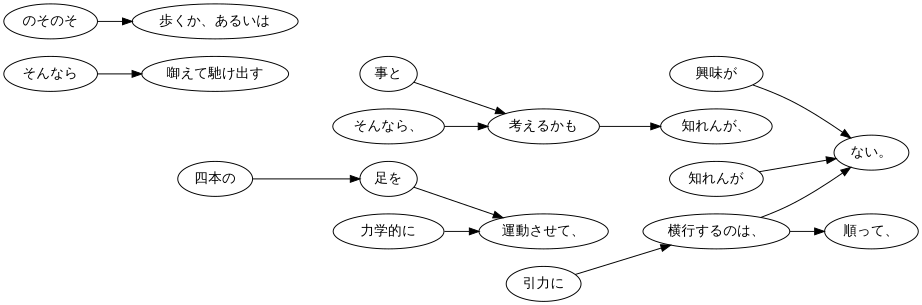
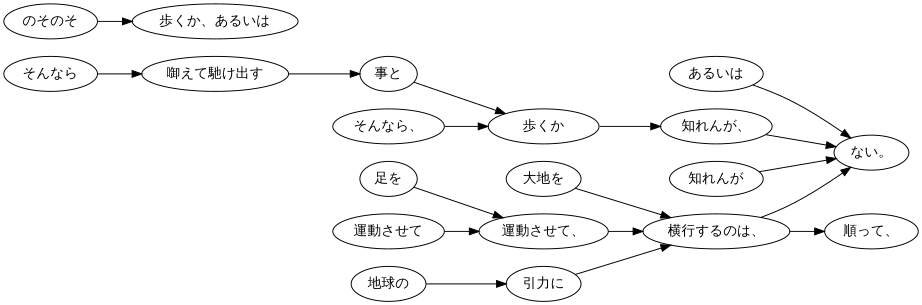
edge "啣えて馳け出す" -> "事と": added
node "興味が": label "興味が" -> "あるいは"
node "考えるかも": label "考えるかも" -> "歩くか"
edge "知れんが、" -> "ない。": added
node "四本の": removed
node "大地を": added
node "力学的に": label "力学的に" -> "運動させて"
edge "運動させて、" -> "横行するのは、": added
node "地球の": added
